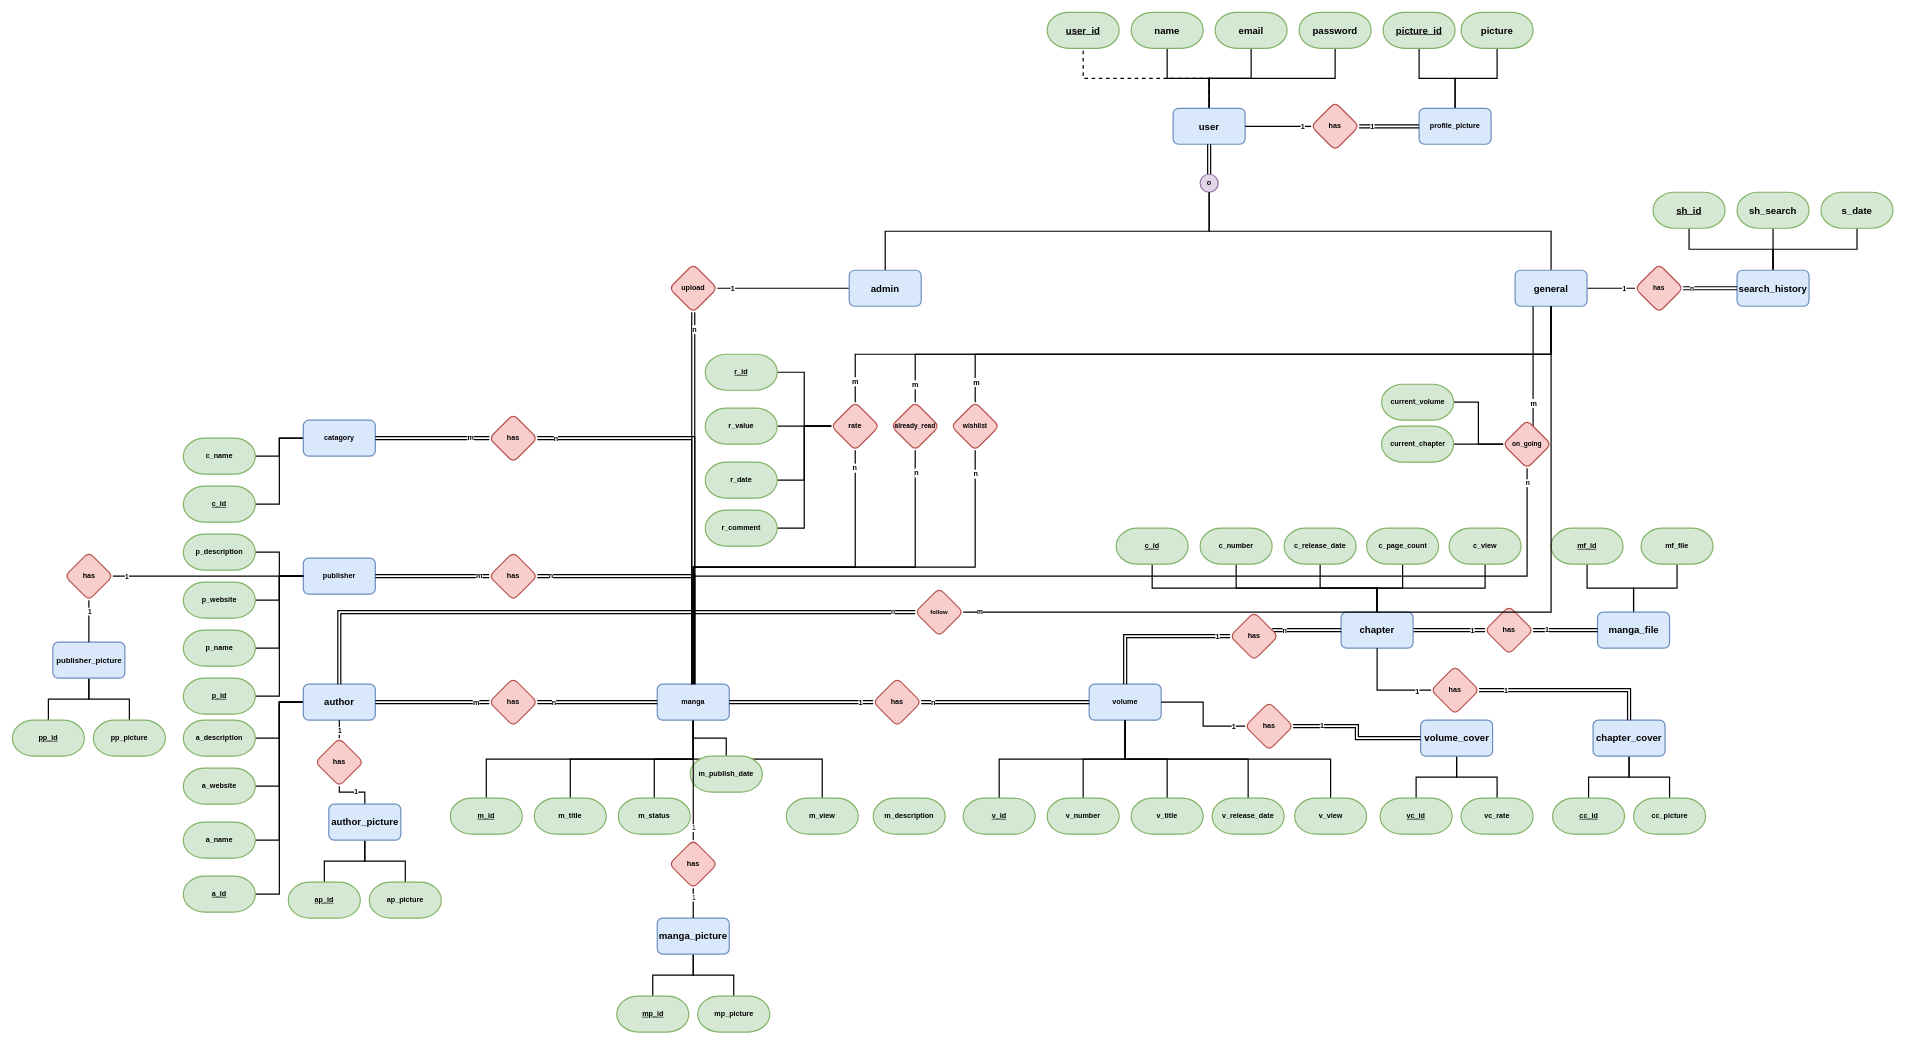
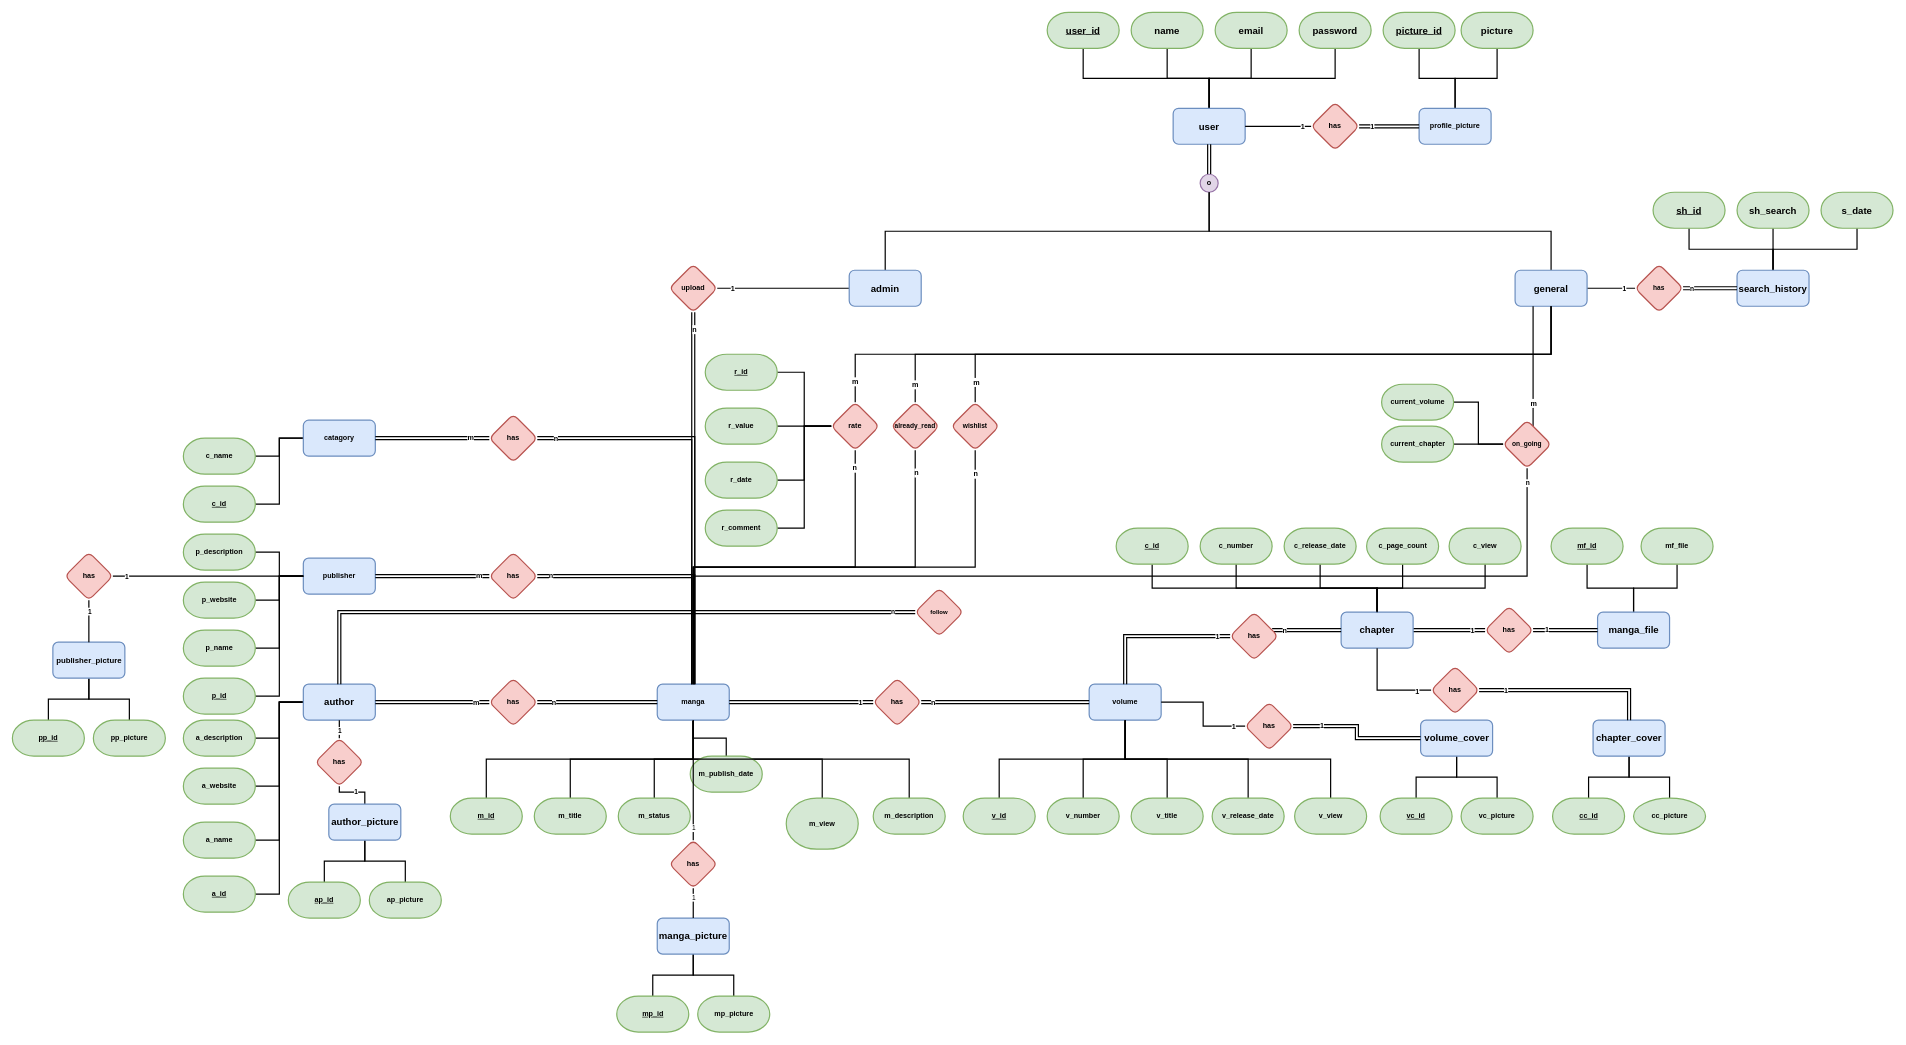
edge "user_id" -- "user": style dashed -> solid
edge "general" -- "follow": removed, label "m"
edge "manga" -- "m_description": added
node "m_view": size 72x36 -> 72x51
node "vc_rate": label "vc_rate" -> "vc_picture"
node "cc_picture": shape rounded rectangle -> ellipse
